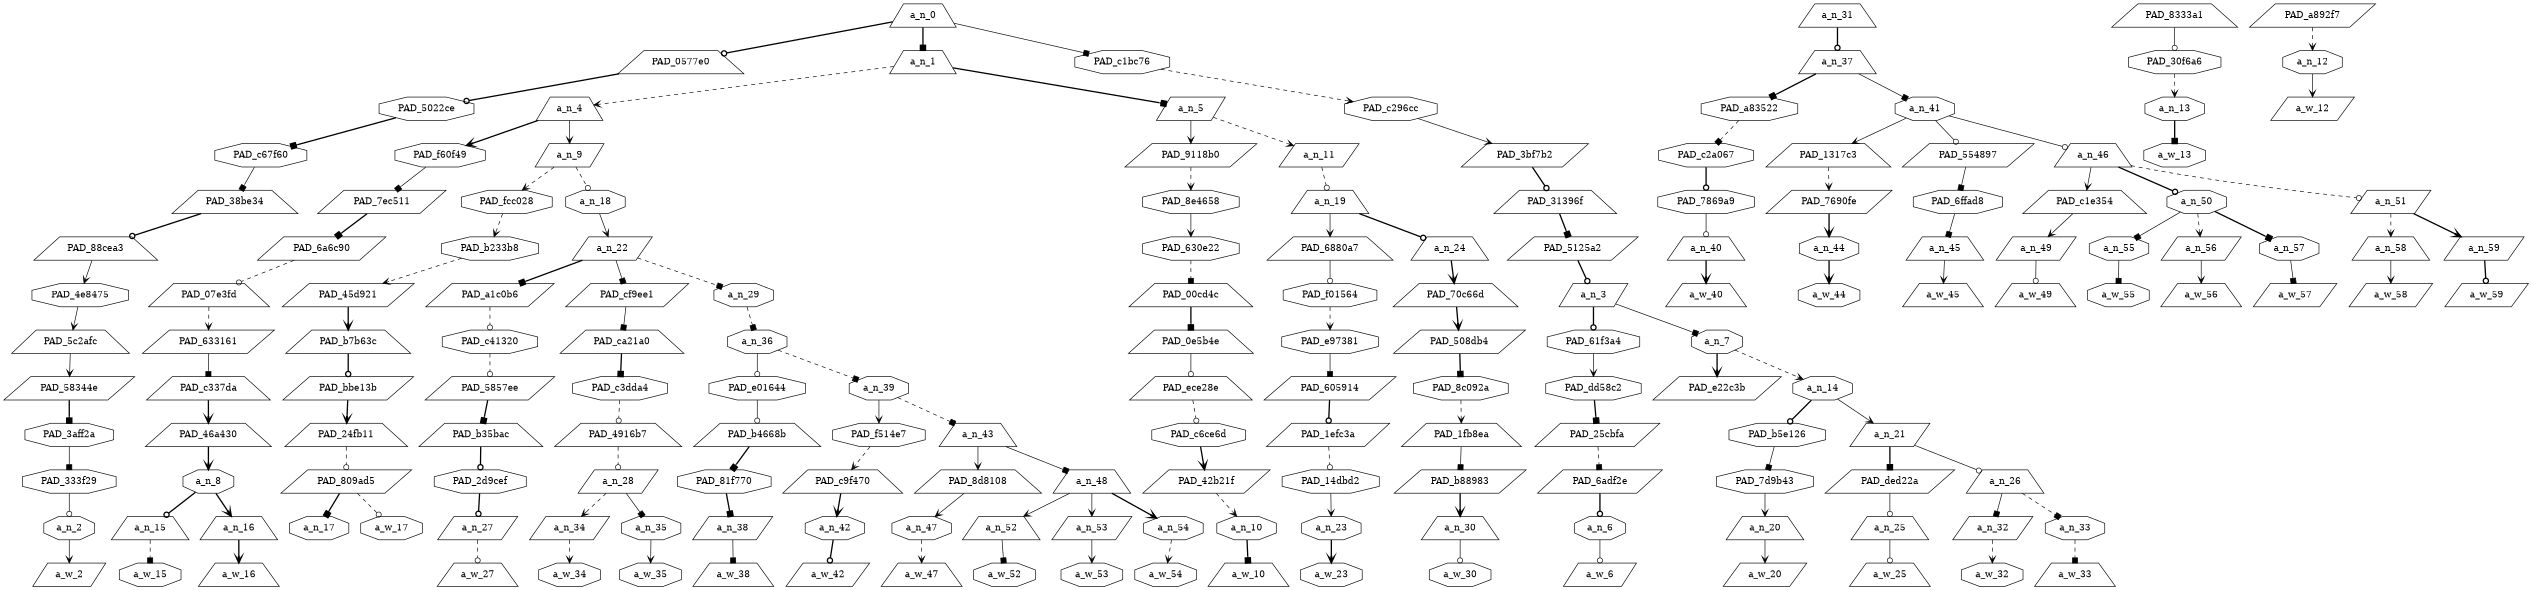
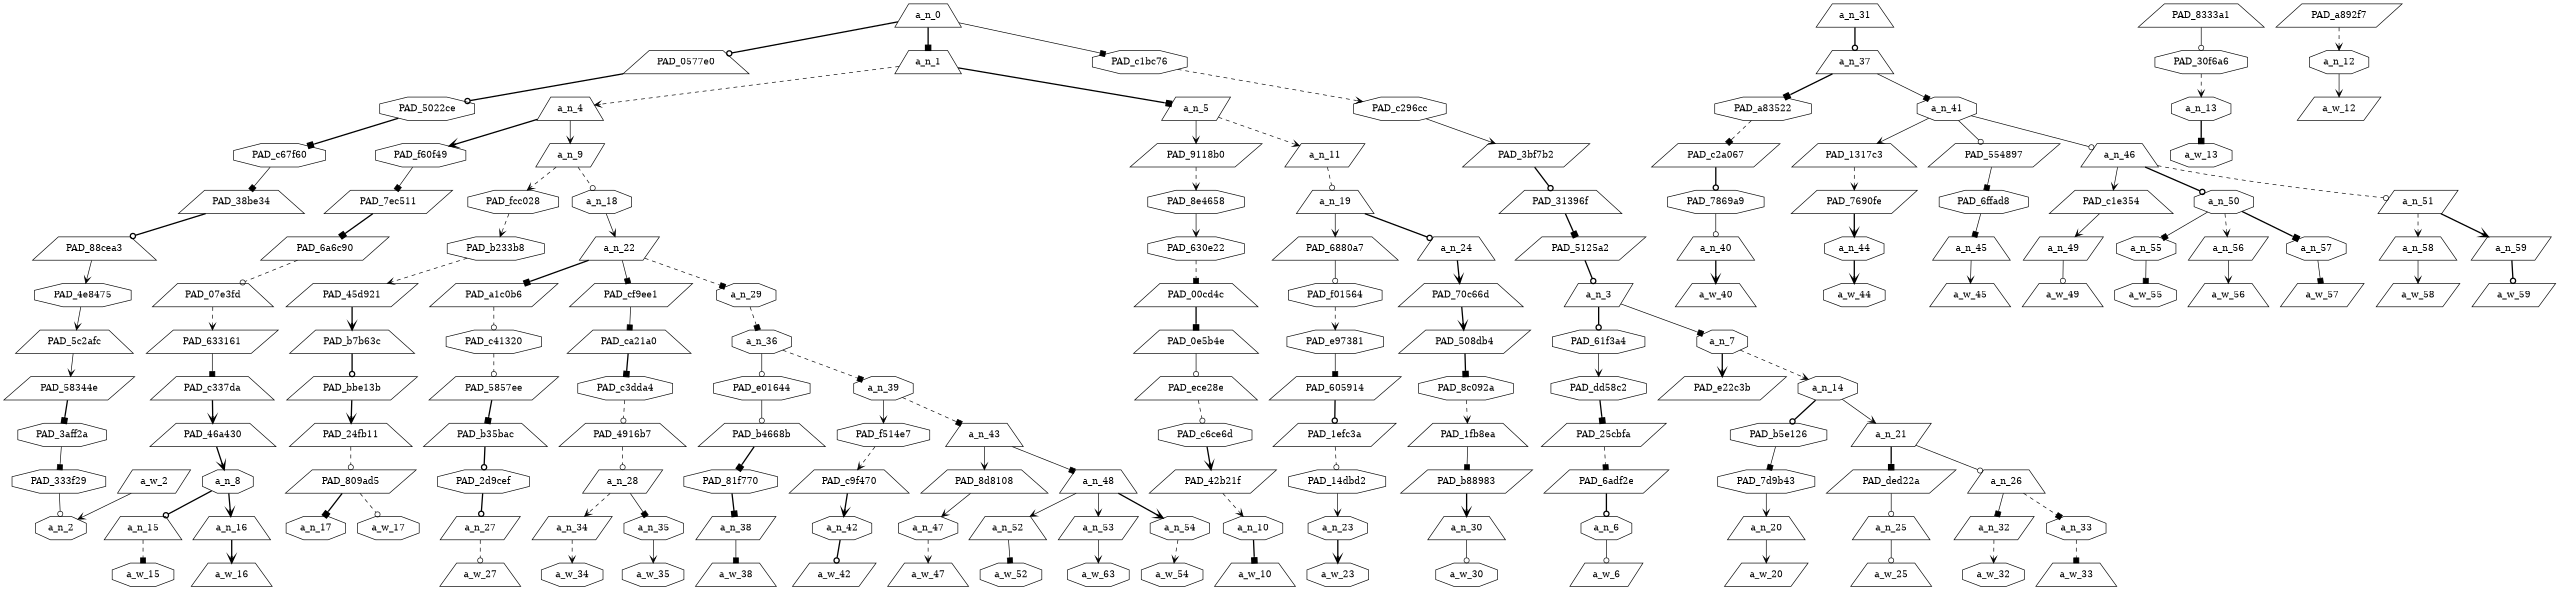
node "PAD_c2a067": shape octagon -> parallelogram
edge "a_n_2" -> "a_w_2": reversed
node "a_w_53": label "a_w_53" -> "a_w_63"
